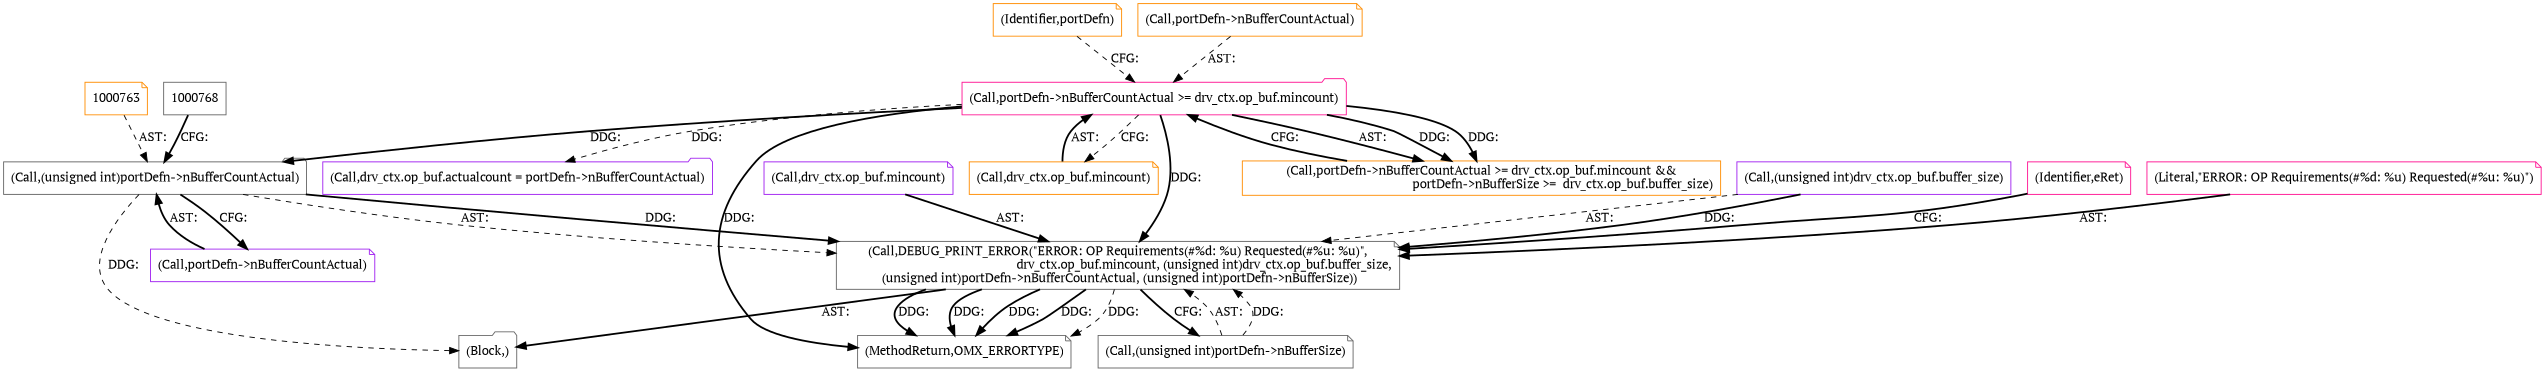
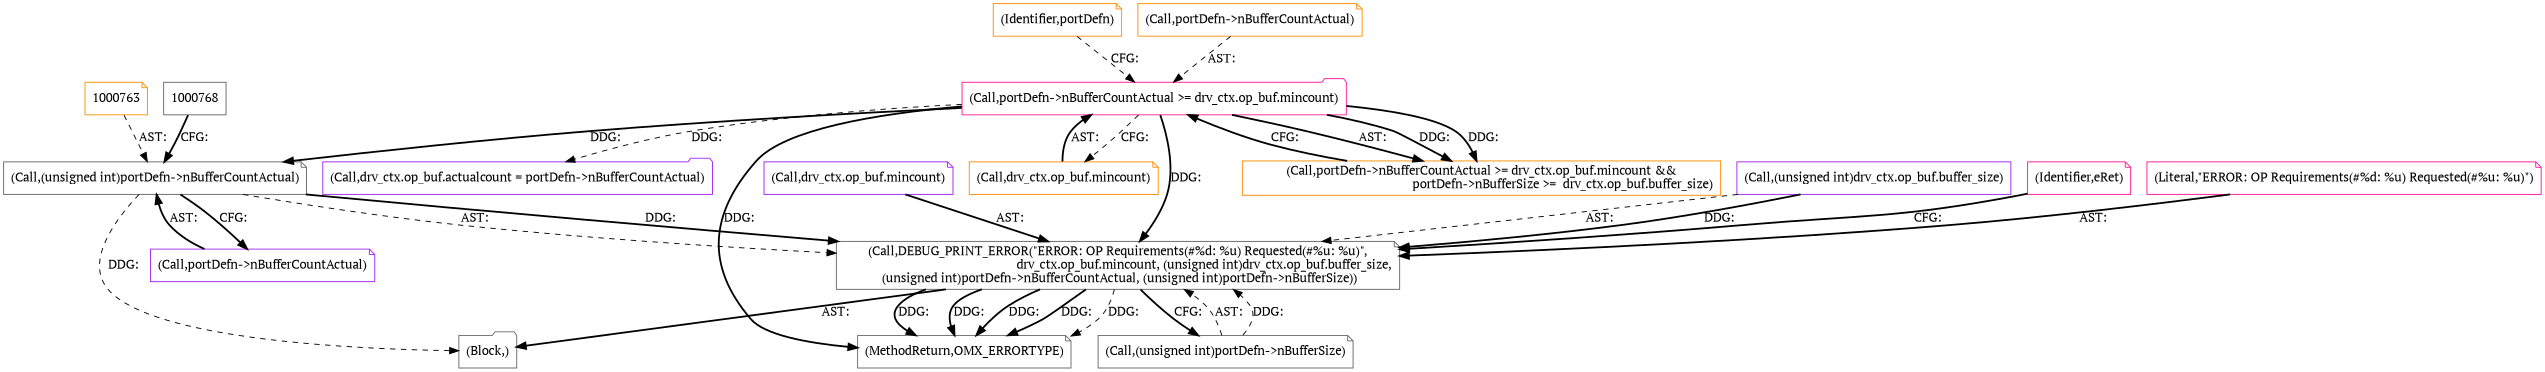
node "(Call,(unsigned int)portDefn->nBufferCountActual)": shape folder -> note
